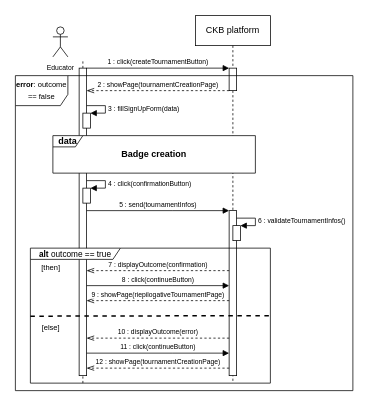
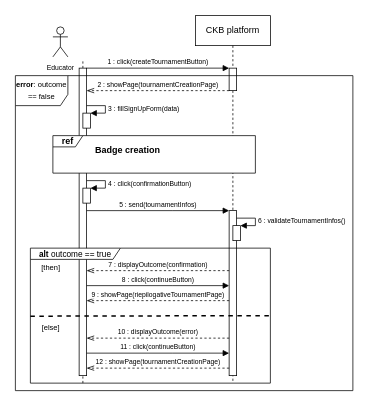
node "data": label "data" -> "ref"
node "Badge creation": moved (154, 154) -> (128, 150)
